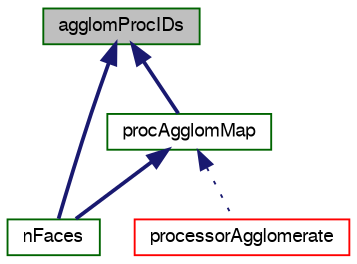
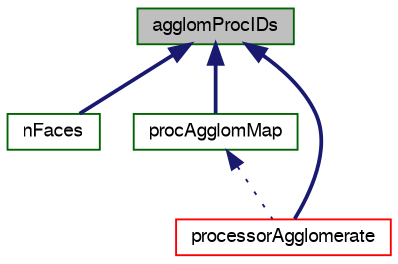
edge "processorAgglomerate" -> "agglomProcIDs": added
edge "nFaces" -> "procAgglomMap": removed
